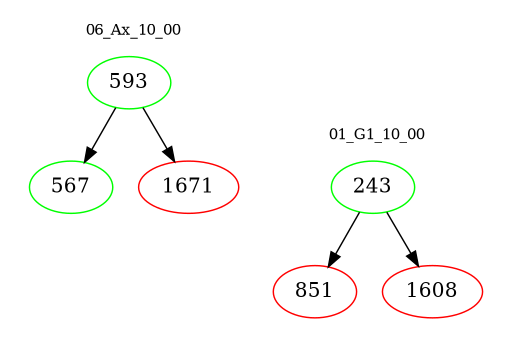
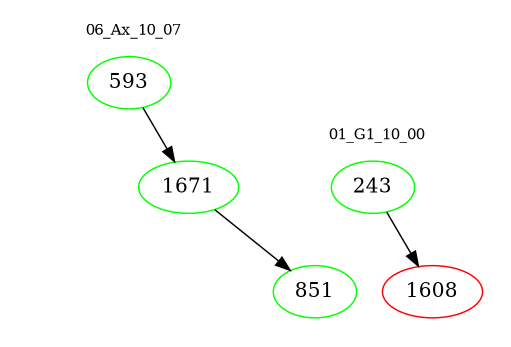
cluster "06_Ax_10_00": label "06_Ax_10_00" -> "06_Ax_10_07"
node "567": removed
node "1671": color red -> green
edge "243" -> "851": now "1671" -> "851"
node "851": color red -> green
